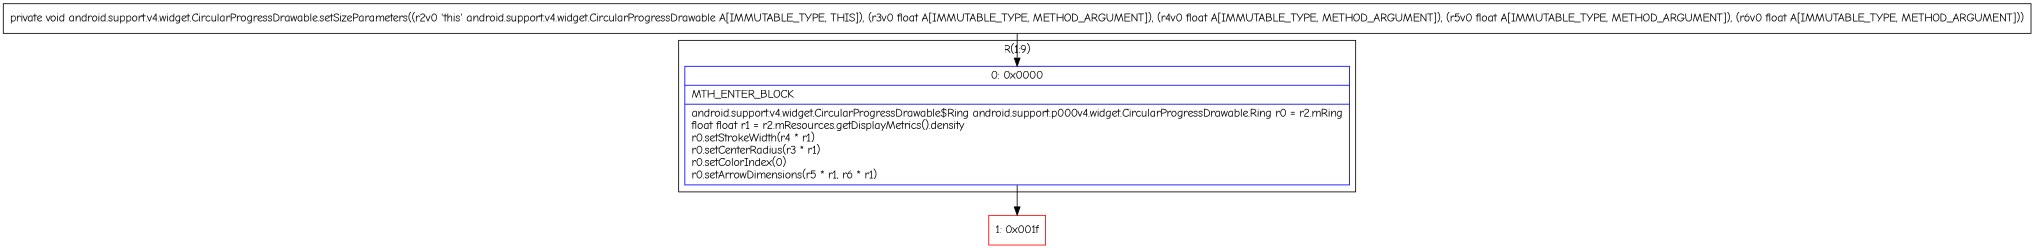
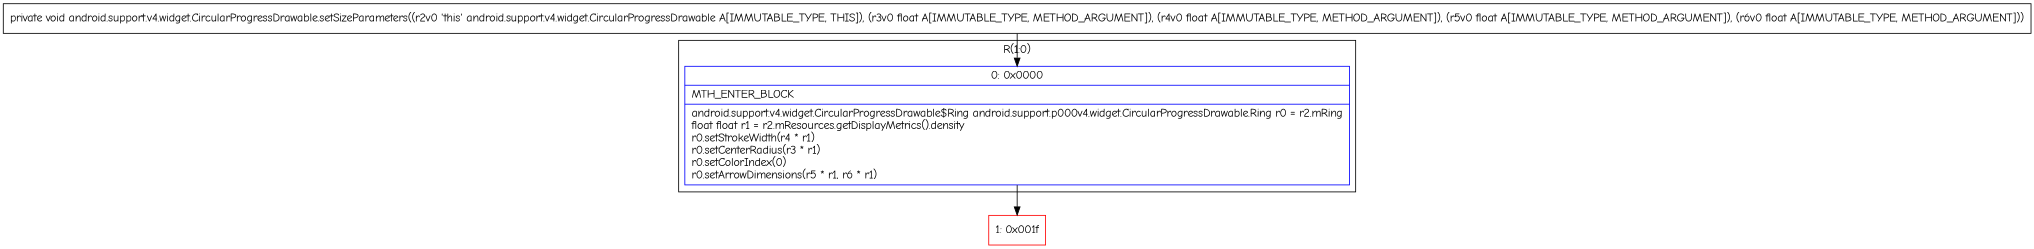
cluster "R(1:9)": label "R(1:9)" -> "R(1:0)"
